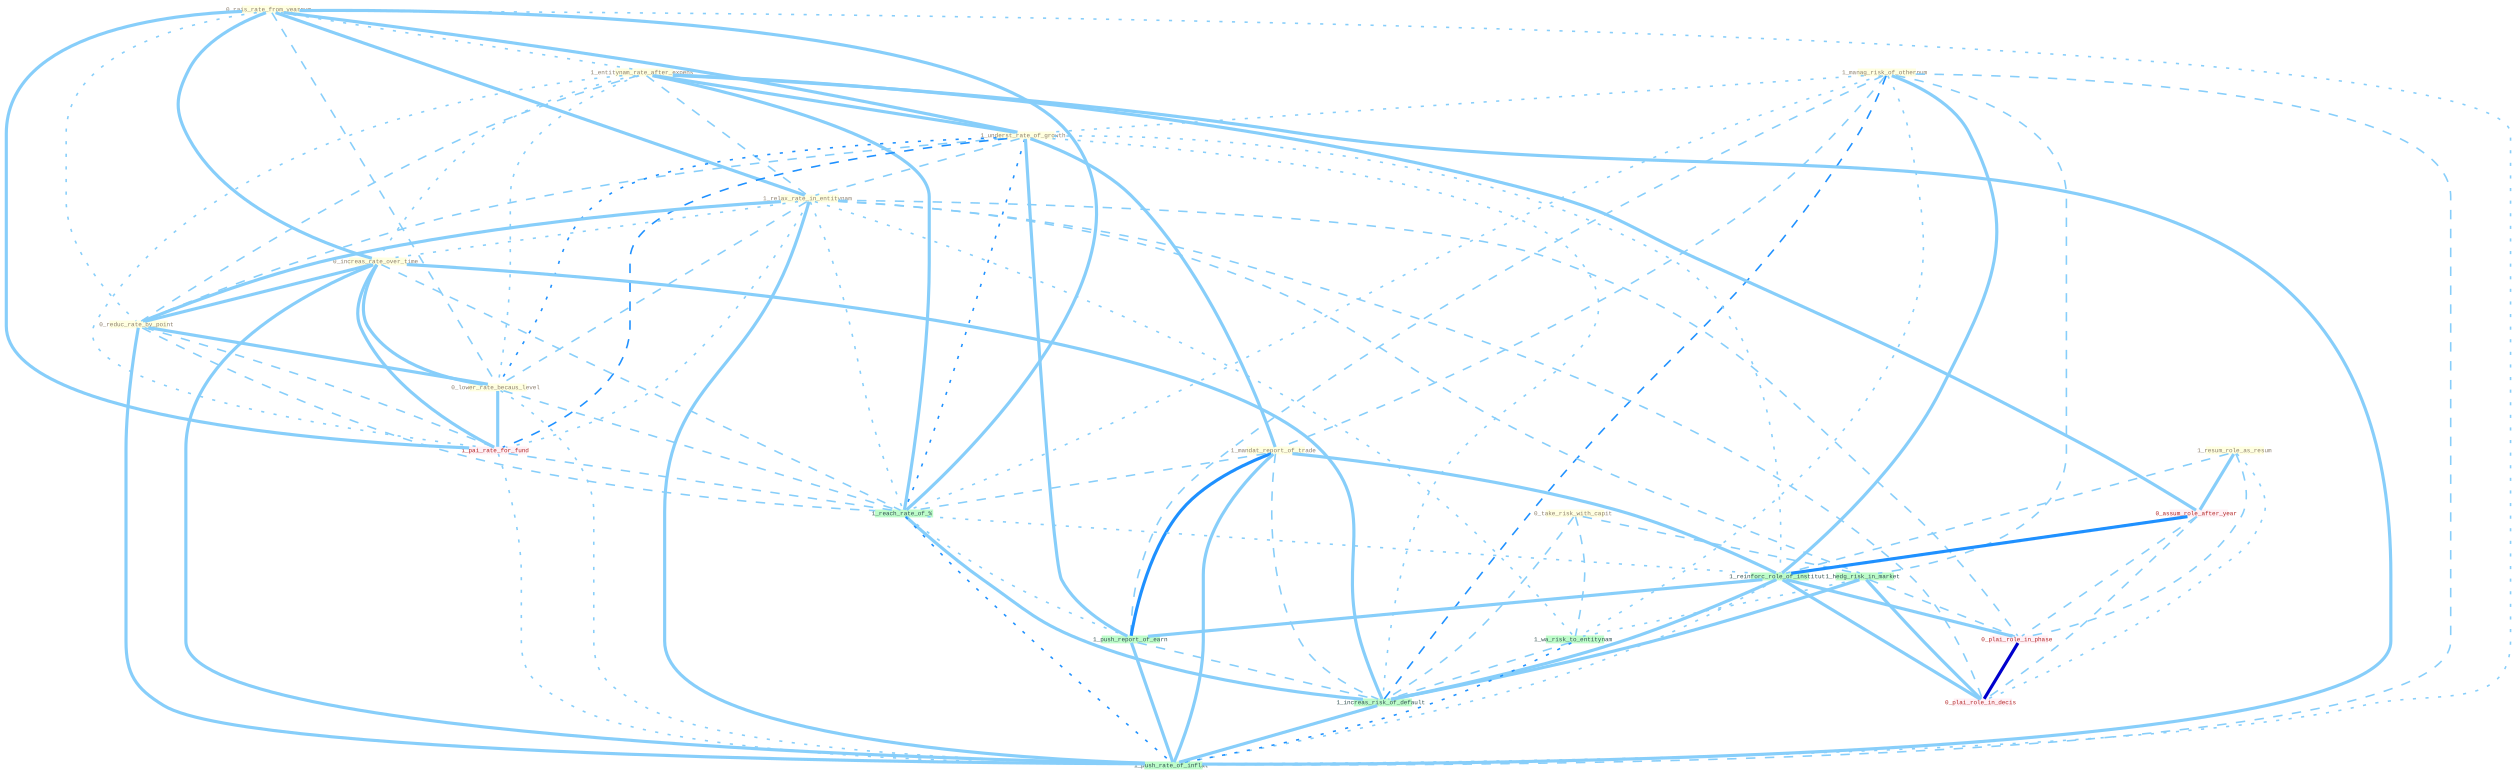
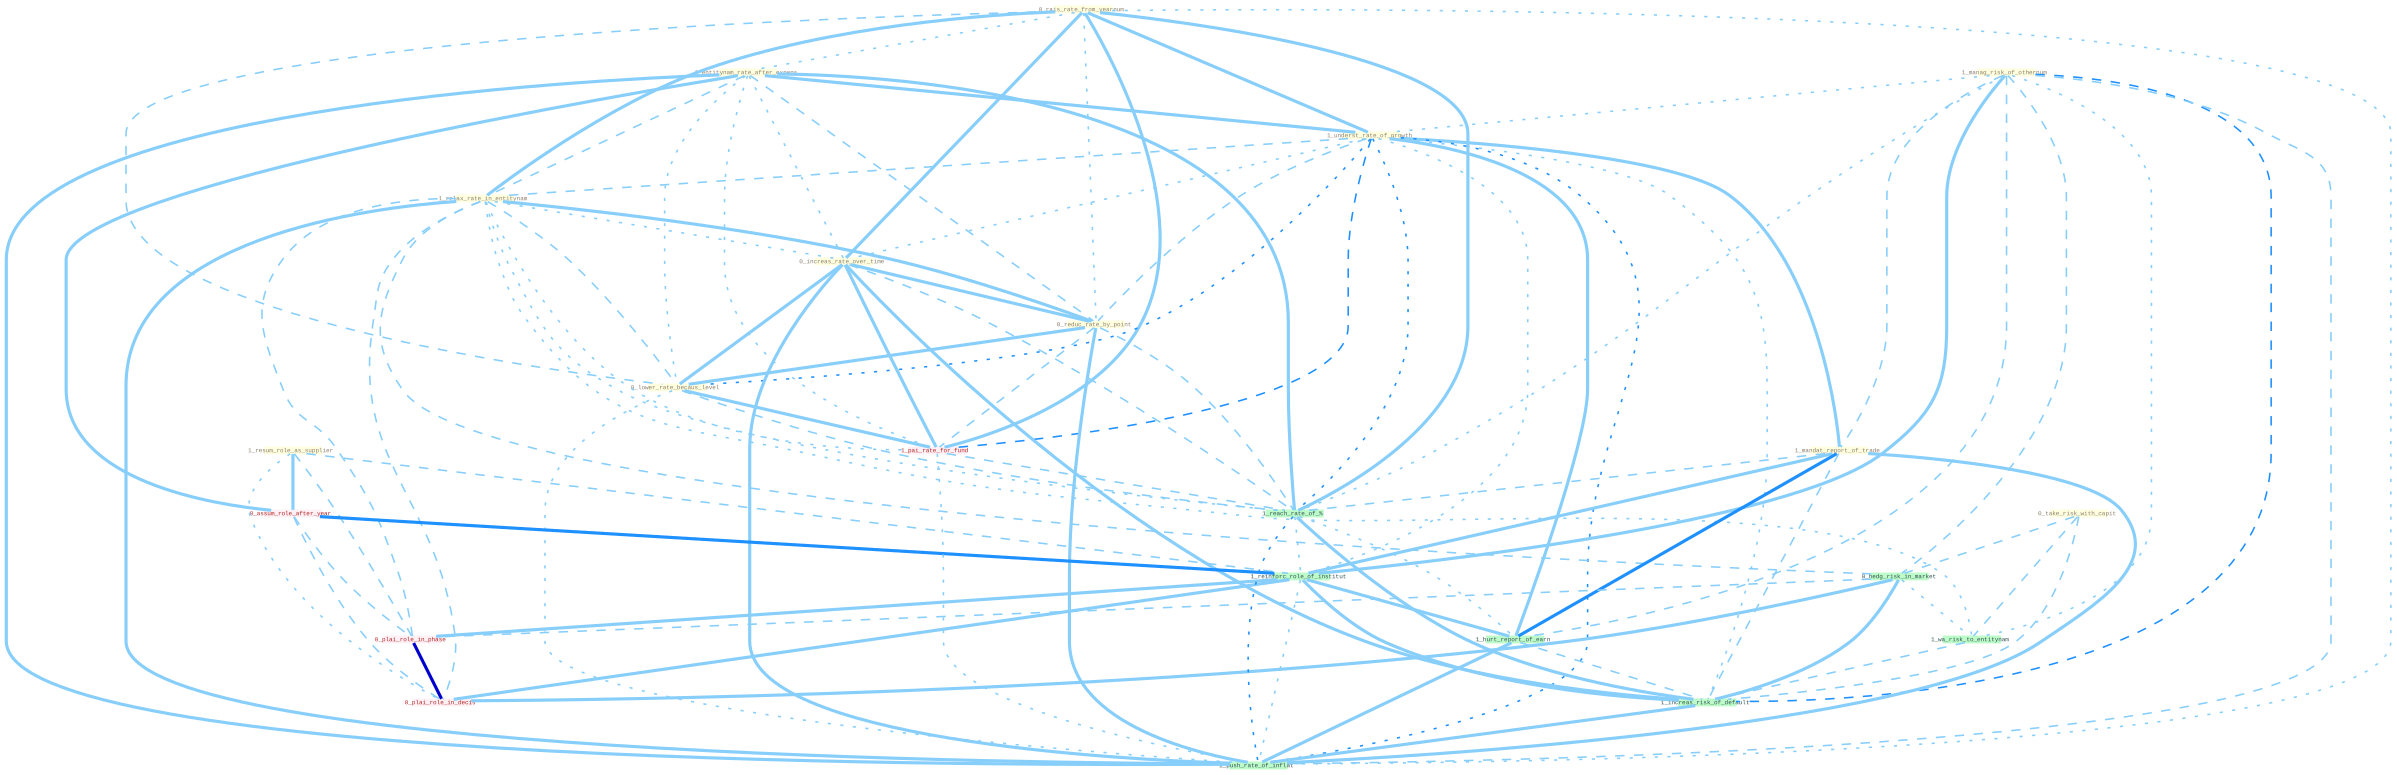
edge "1_underst_rate_of_growth" -- "0_increas_rate_over_time": added
node "1_resum_role_as_resum": label "1_resum_role_as_resum" -> "1_resum_role_as_supplier"
node "1_hedg_risk_in_market": label "1_hedg_risk_in_market" -> "0_hedg_risk_in_market"
node "1_push_report_of_earn": label "1_push_report_of_earn" -> "1_hurt_report_of_earn"
edge "1_wa_risk_to_entitynam" -- "1_push_rate_of_inflat": now "1_underst_rate_of_growth" -- "1_push_rate_of_inflat"
